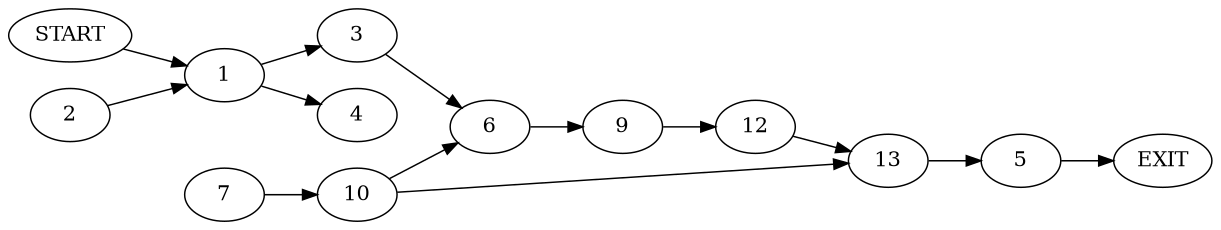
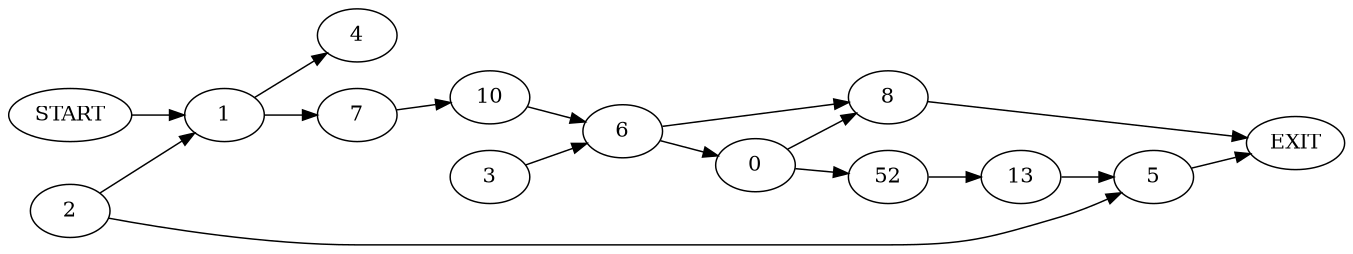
edge "1" -> "3": now "1" -> "7"
node "8": added
node "9": label "9" -> "0"
node "12": label "12" -> "52"
edge "10" -> "13": removed
edge "2" -> "5": added
